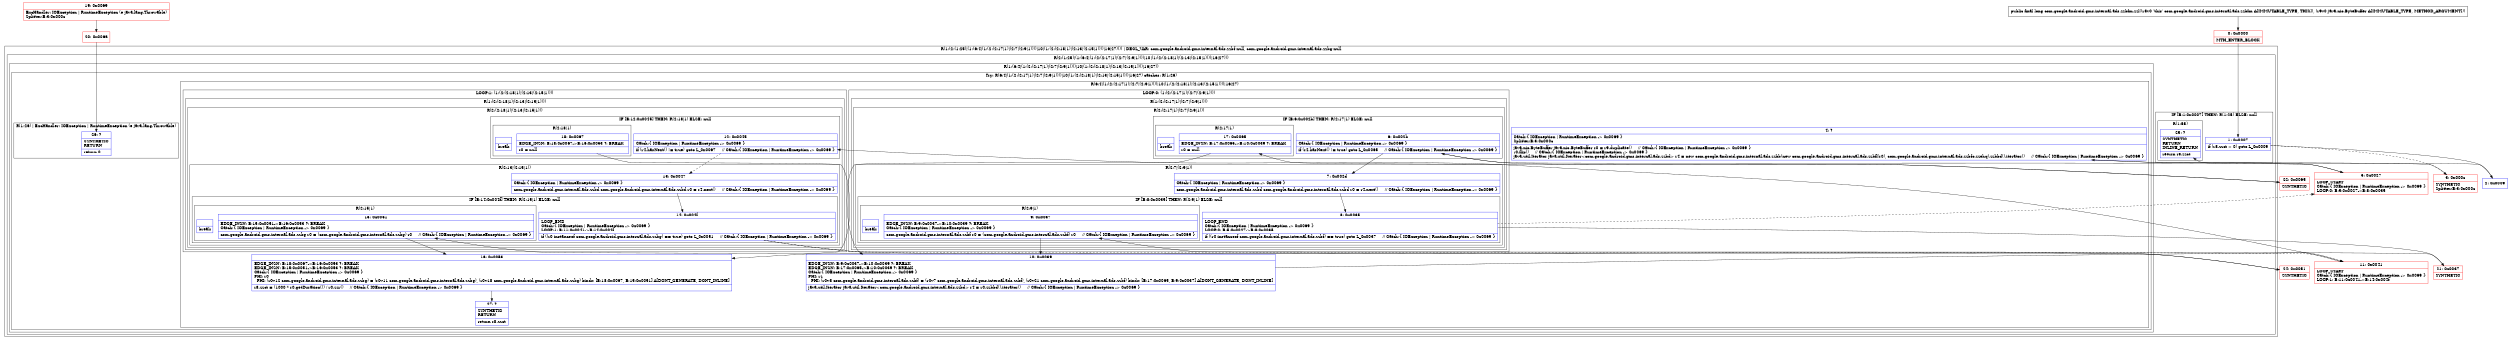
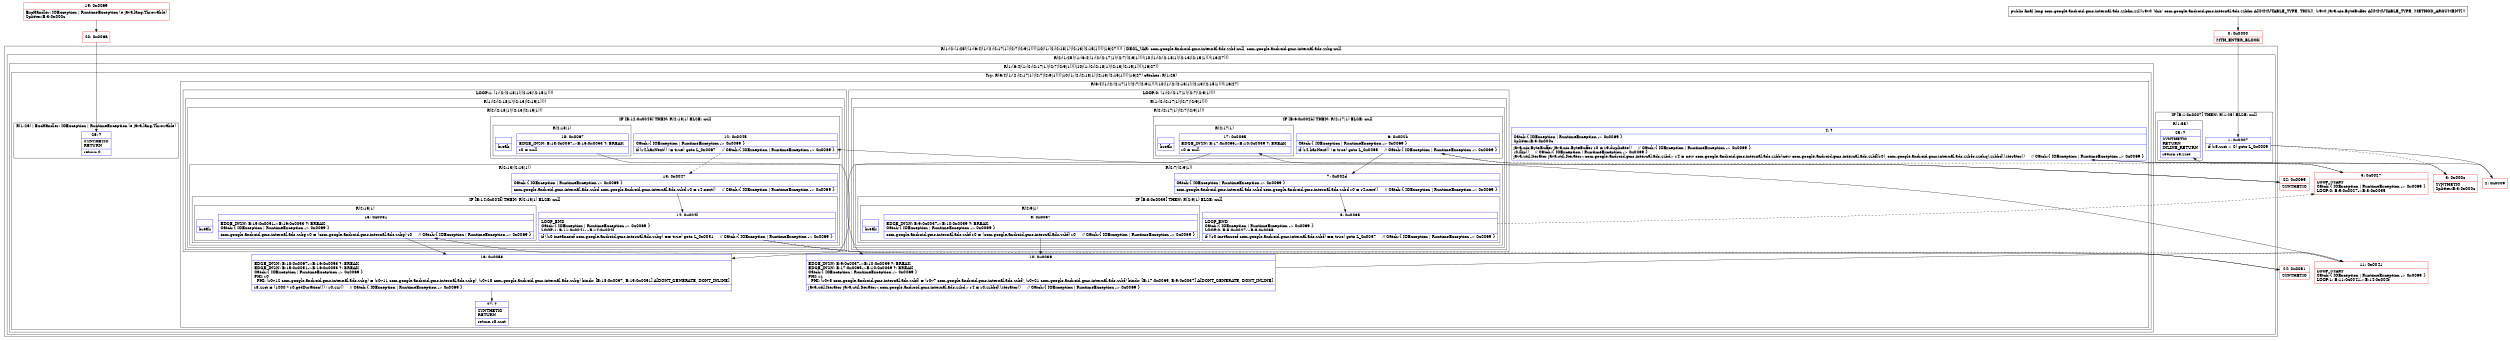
edge "5: 0x0027" -> "6: 0x002b": style solid -> dashed
node "2: 0x0009": color blue -> red
node "21: 0x0037": removed
